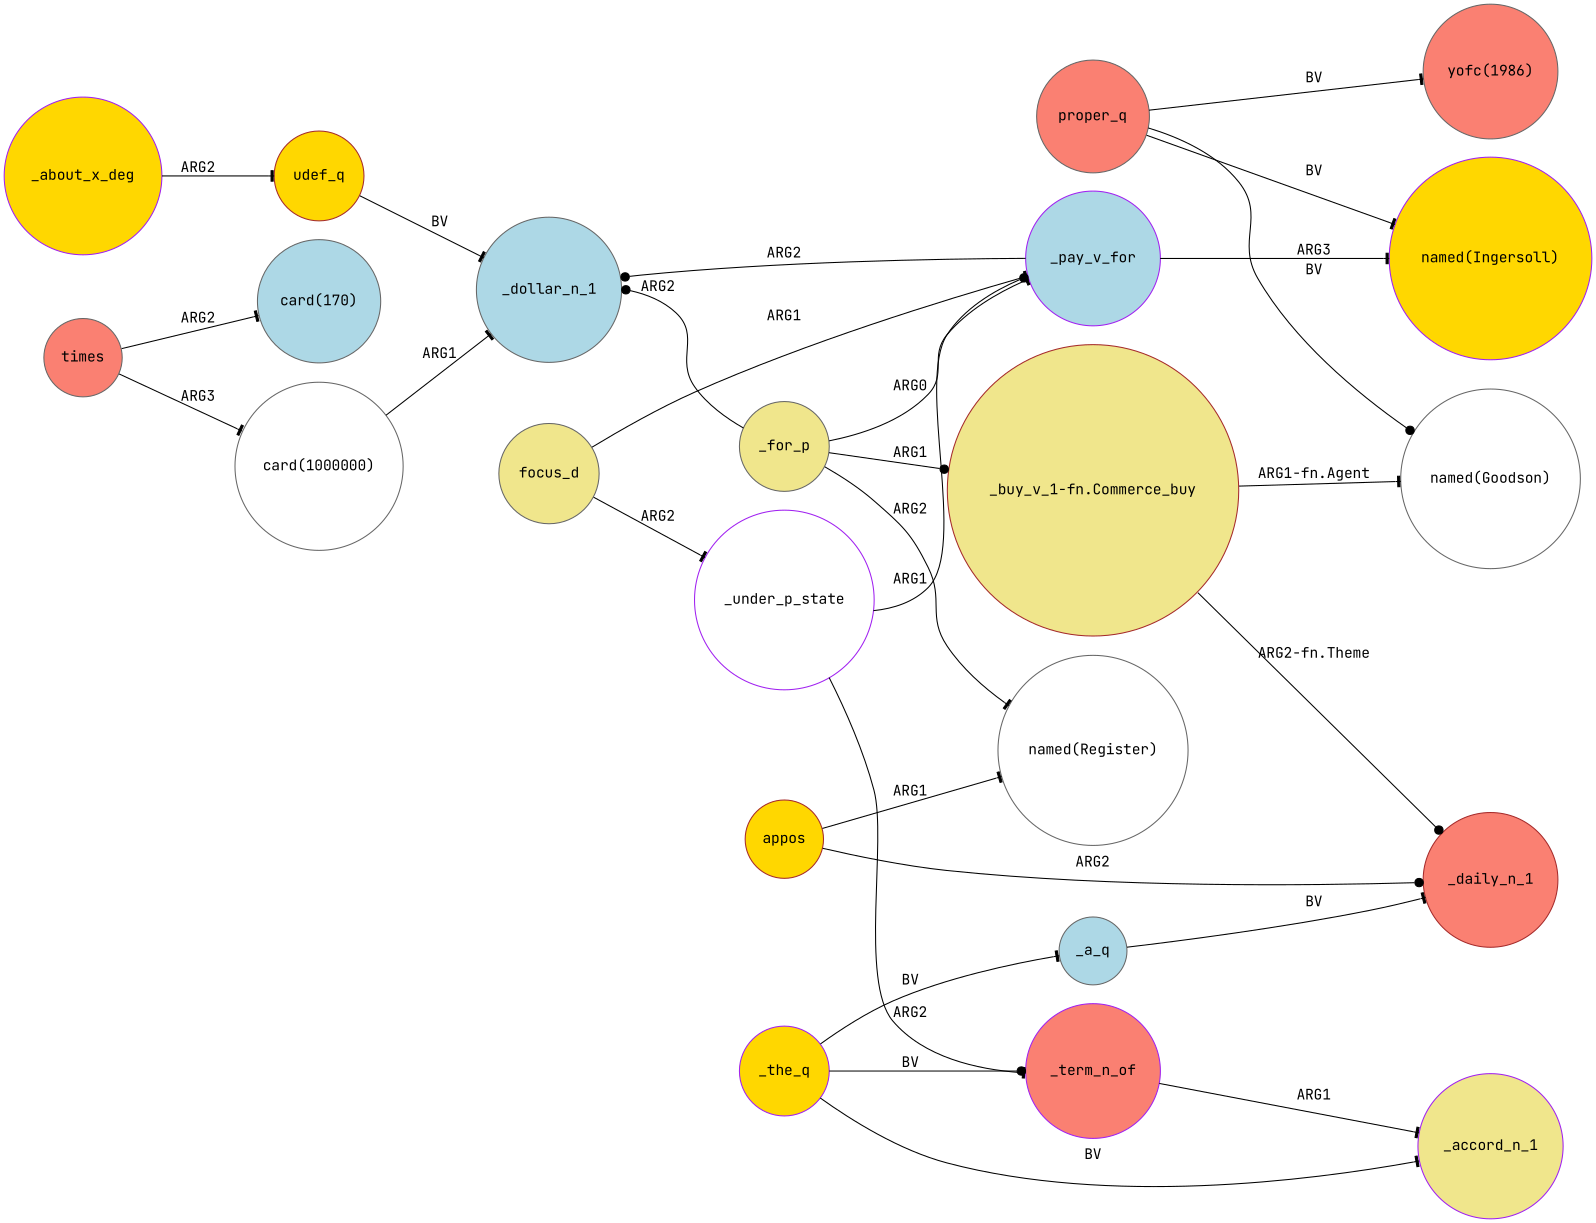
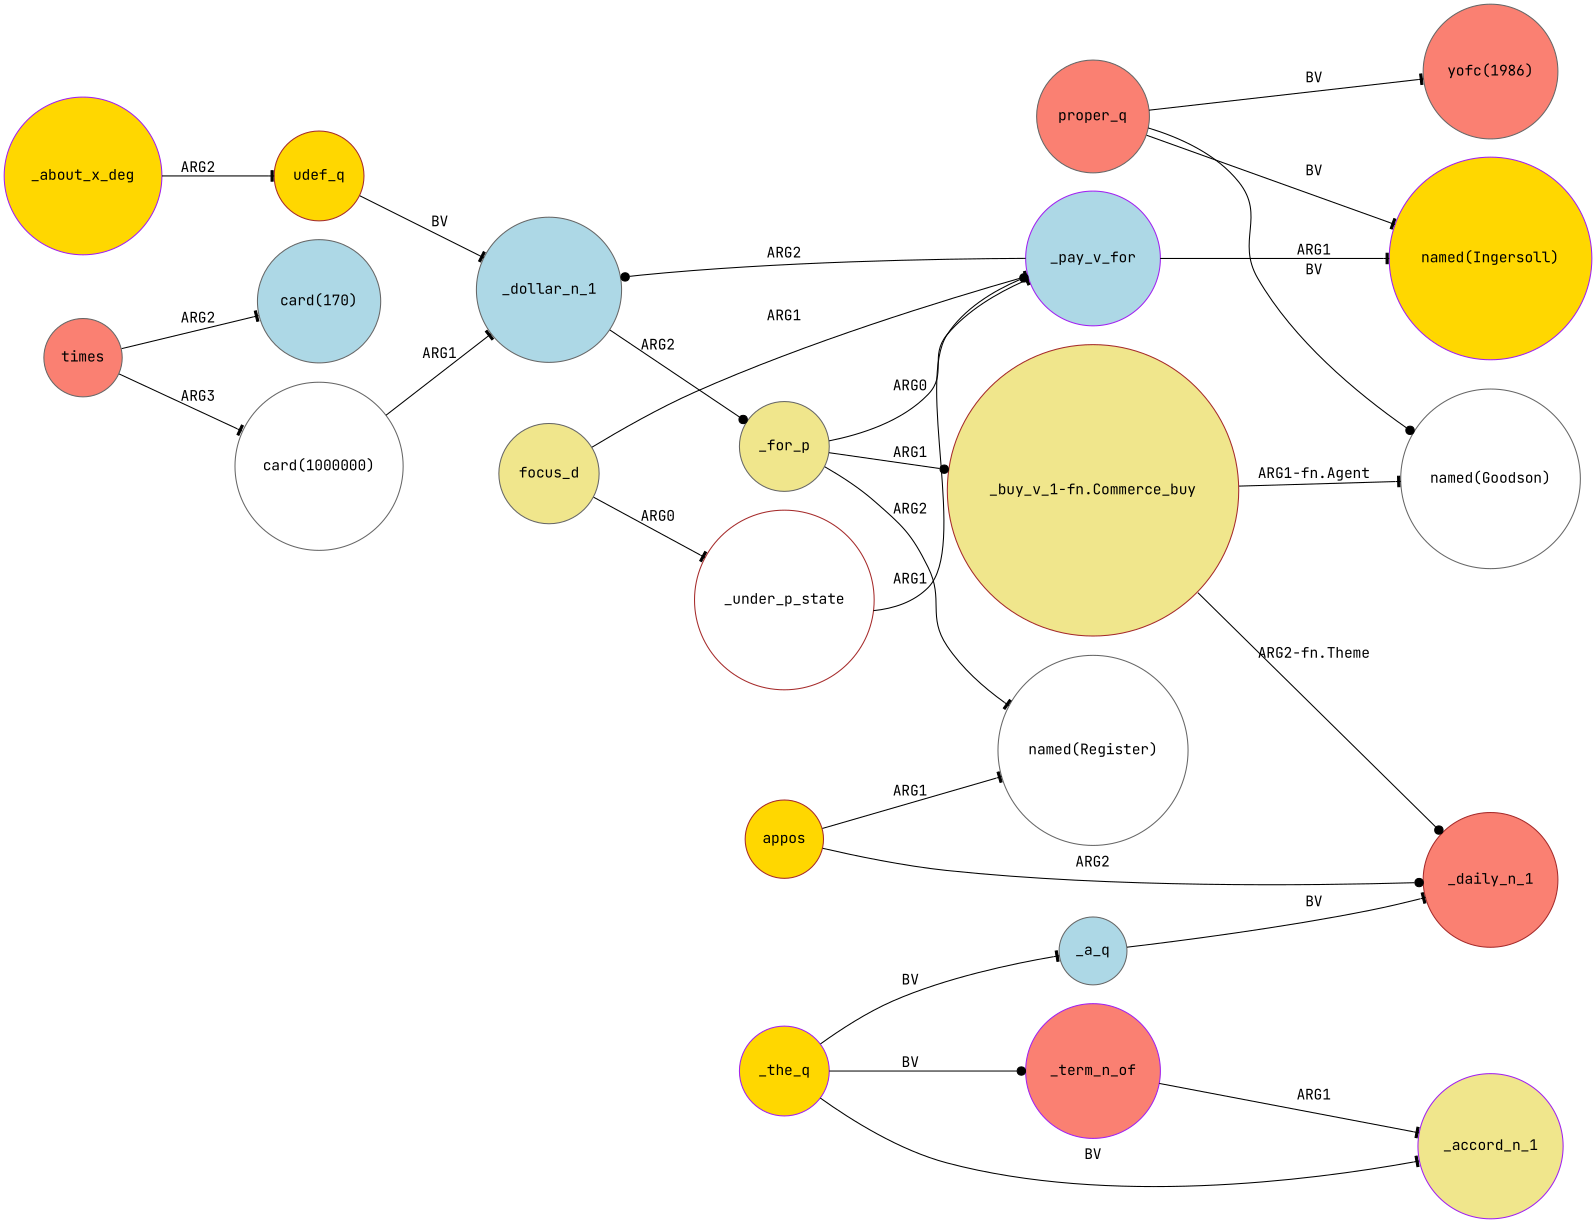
edge "_pay_v_for" -> "named(Ingersoll)": label "ARG3" -> "ARG1"
edge "_for_p" -> "_dollar_n_1": reversed
edge "focus_d" -> "_under_p_state": label "ARG2" -> "ARG0"
node "_under_p_state": color purple -> brown
edge "_under_p_state" -> "_term_n_of": removed, label "ARG2"
